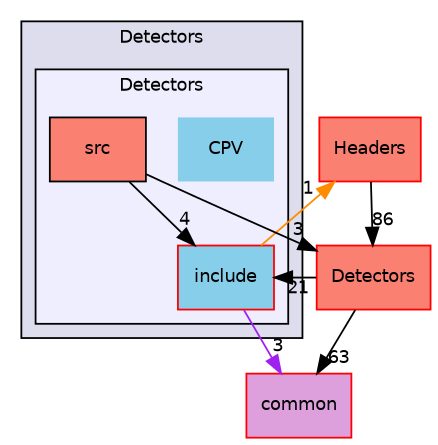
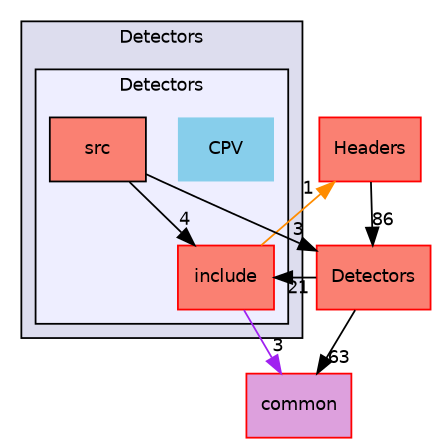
node "include": fillcolor skyblue -> salmon
